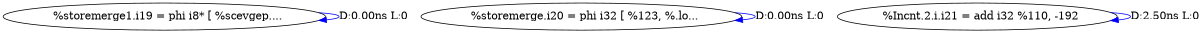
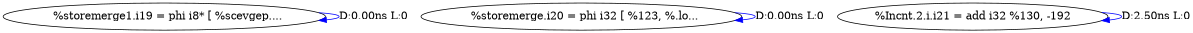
node "%Incnt.2.i.i21 = add i32 %110, -192": label "%Incnt.2.i.i21 = add i32 %110, -192" -> "%Incnt.2.i.i21 = add i32 %130, -192"
